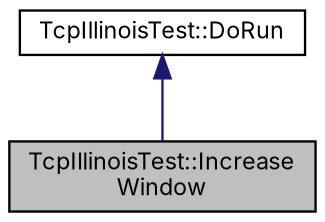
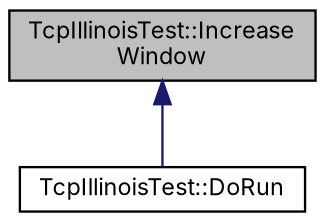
edge "TcpIllinoisTest::Increase Window" -> "TcpIllinoisTest::DoRun": reversed
